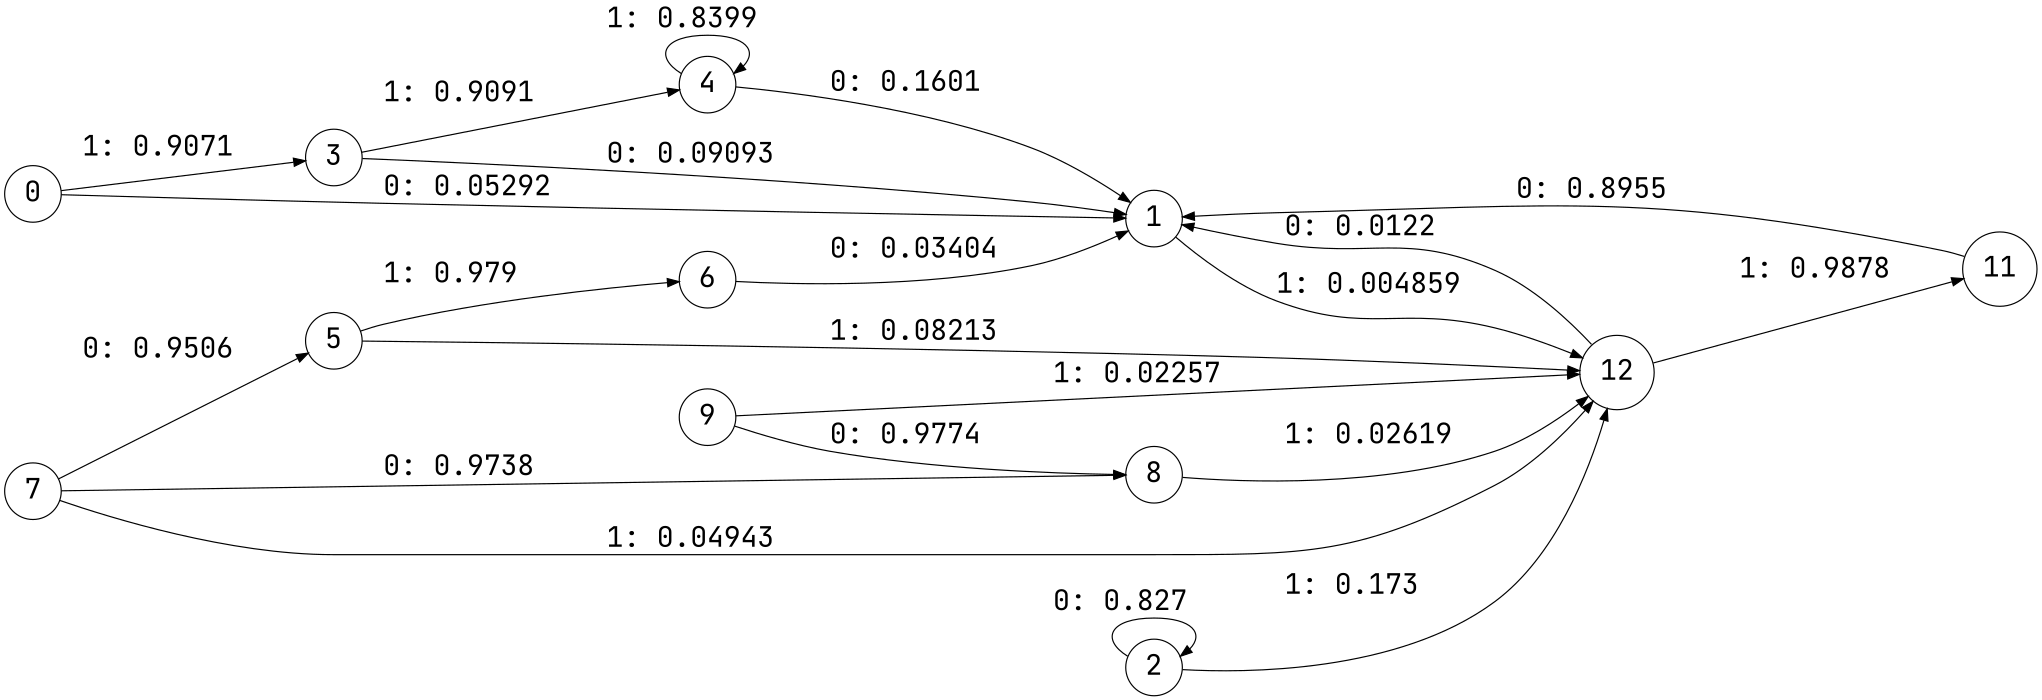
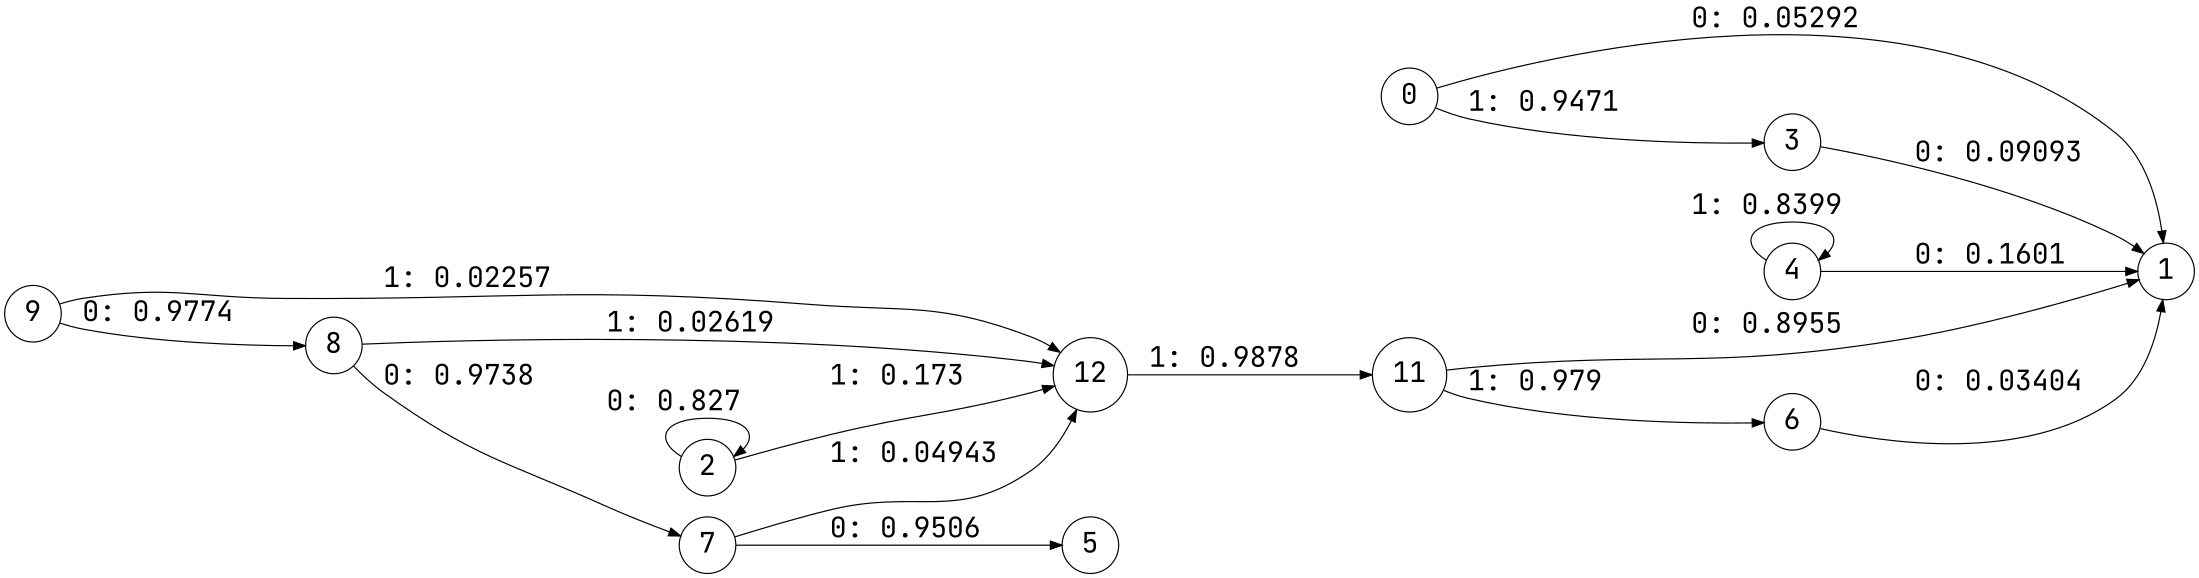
edge "3" -> "4": removed, label "1: 0.9091"
edge "0" -> "3": label "1: 0.9071   " -> "1: 0.9471   "
edge "12" -> "1": removed, label "0: 0.0122"
edge "5" -> "6": now "11" -> "6"
edge "1" -> "12": removed, label "1: 0.004859"
edge "5" -> "12": removed, label "1: 0.08213"
edge "7" -> "8": reversed
